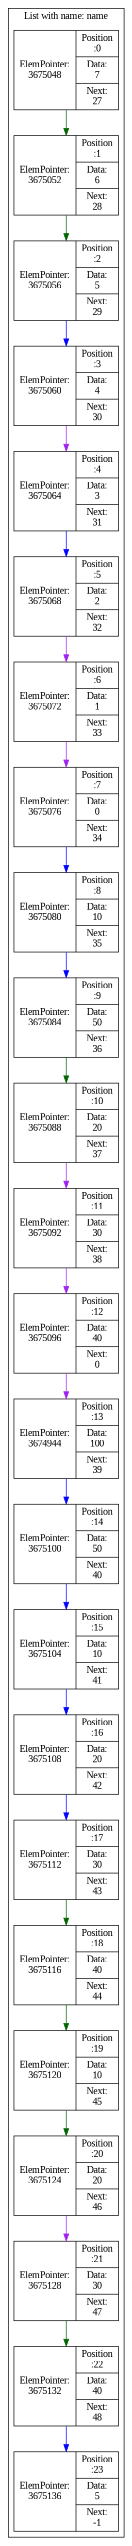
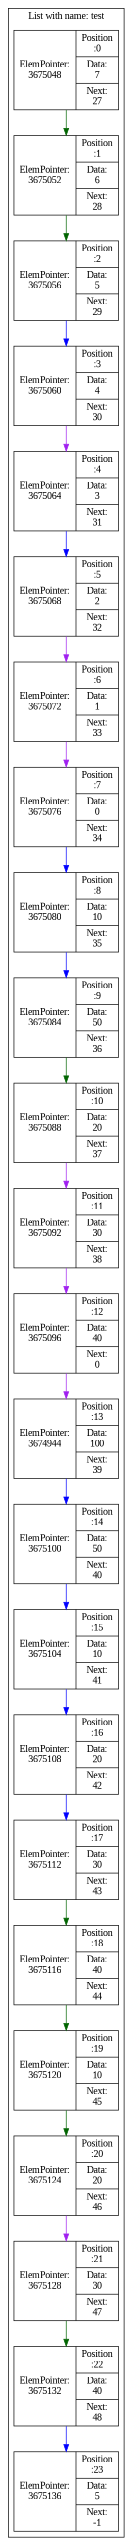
cluster "List with name: name": label "List with name: name" -> "List with name: test"
